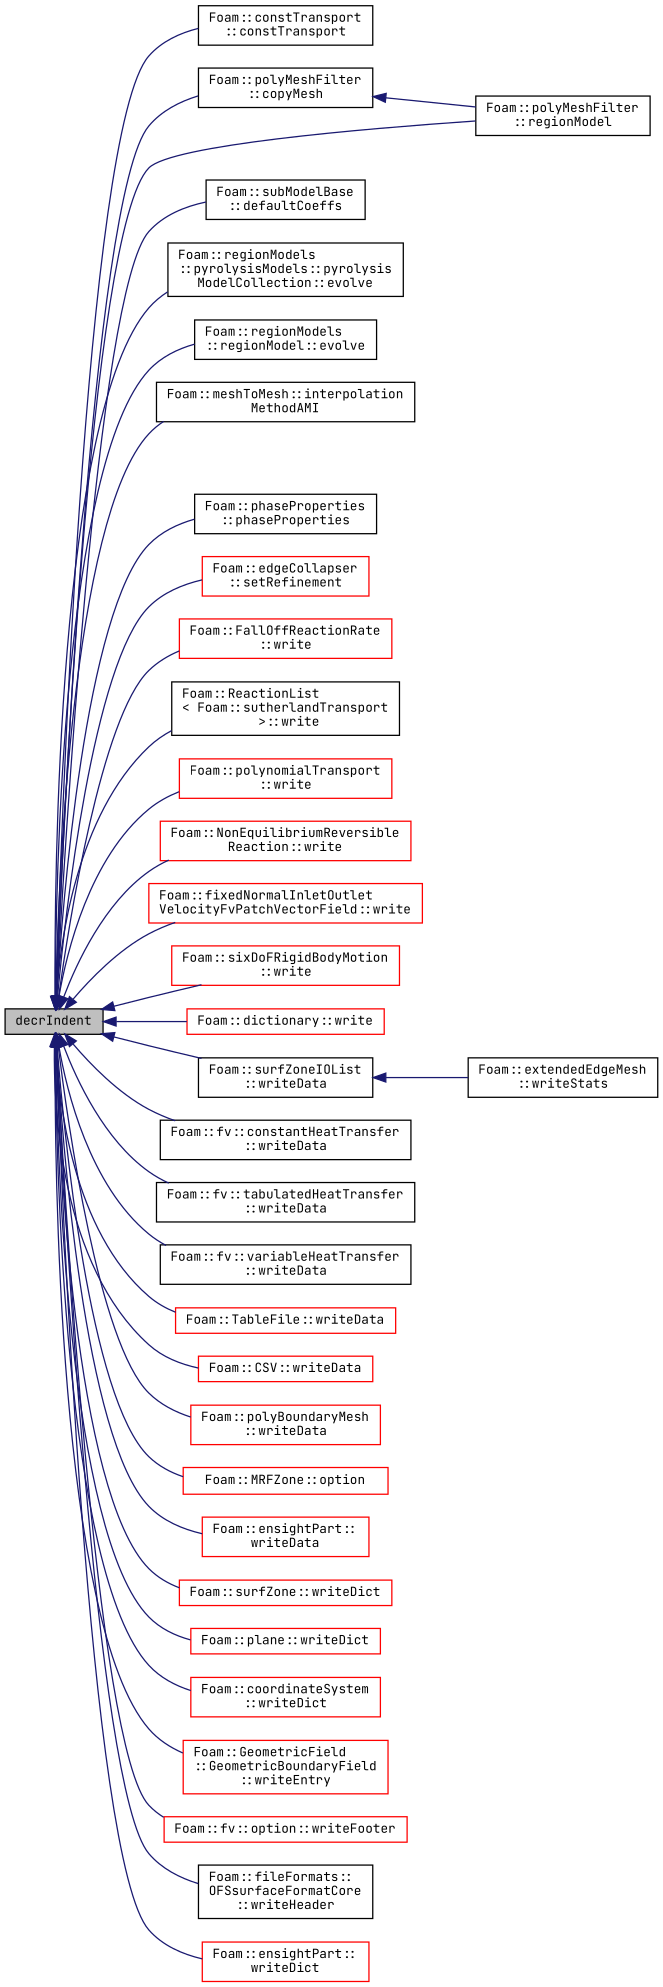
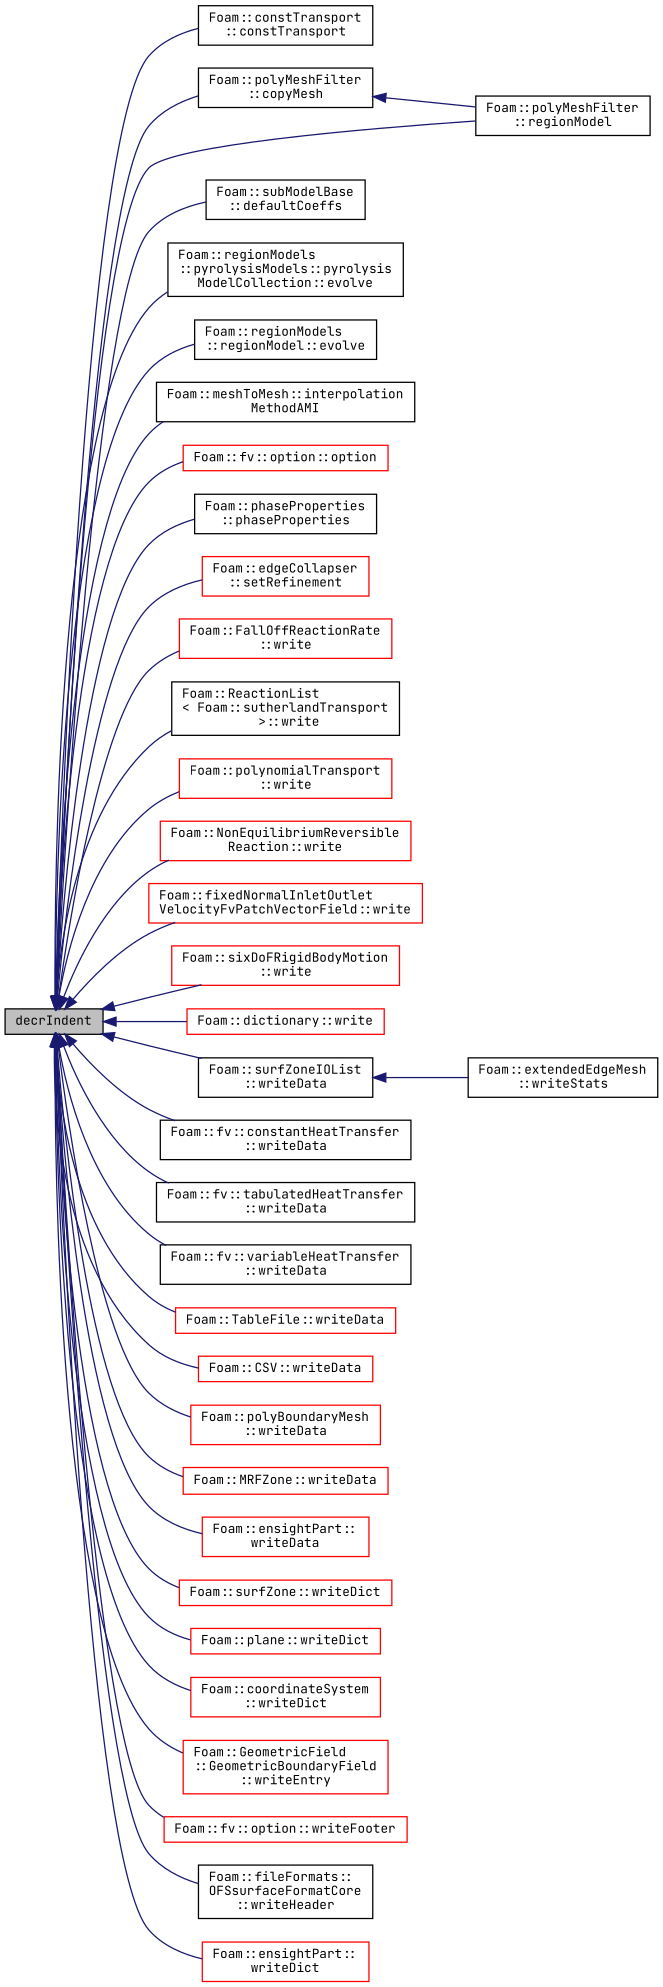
node "Foam::fv::option::option": added
node "Foam::MRFZone::option": label "Foam::MRFZone::option" -> "Foam::MRFZone::writeData"
